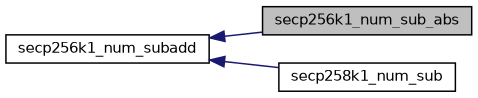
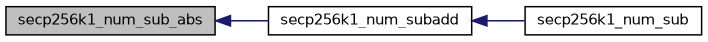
edge "secp256k1_num_sub_abs" -> "secp256k1_num_subadd": reversed
node "secp258k1_num_sub": label "secp258k1_num_sub" -> "secp256k1_num_sub"
